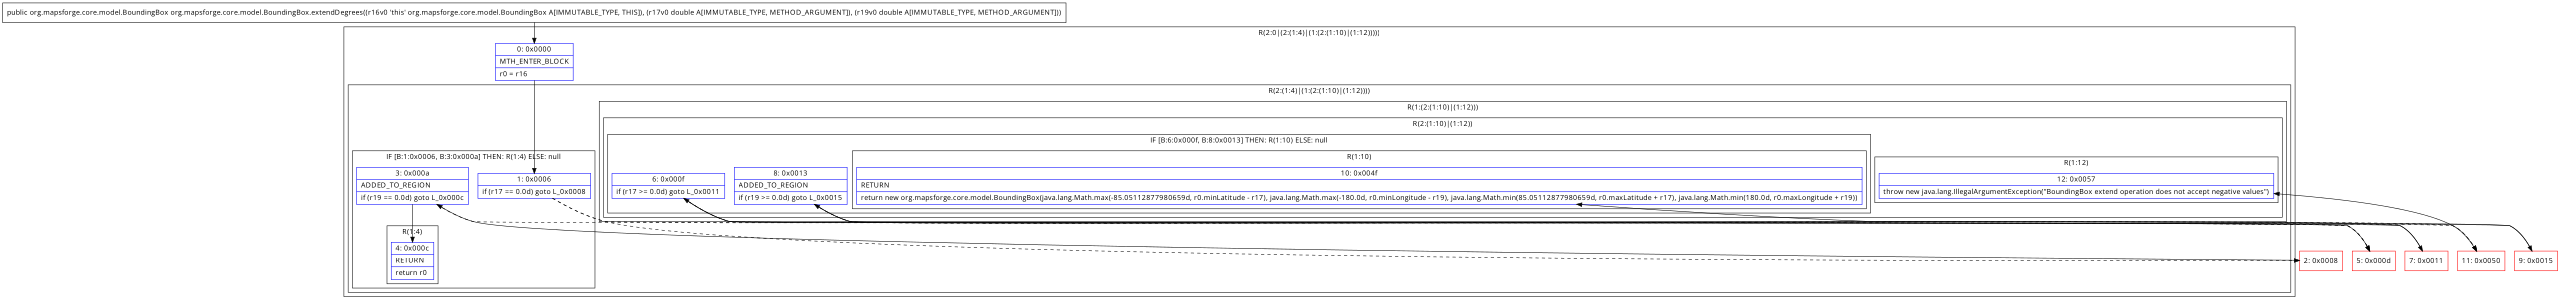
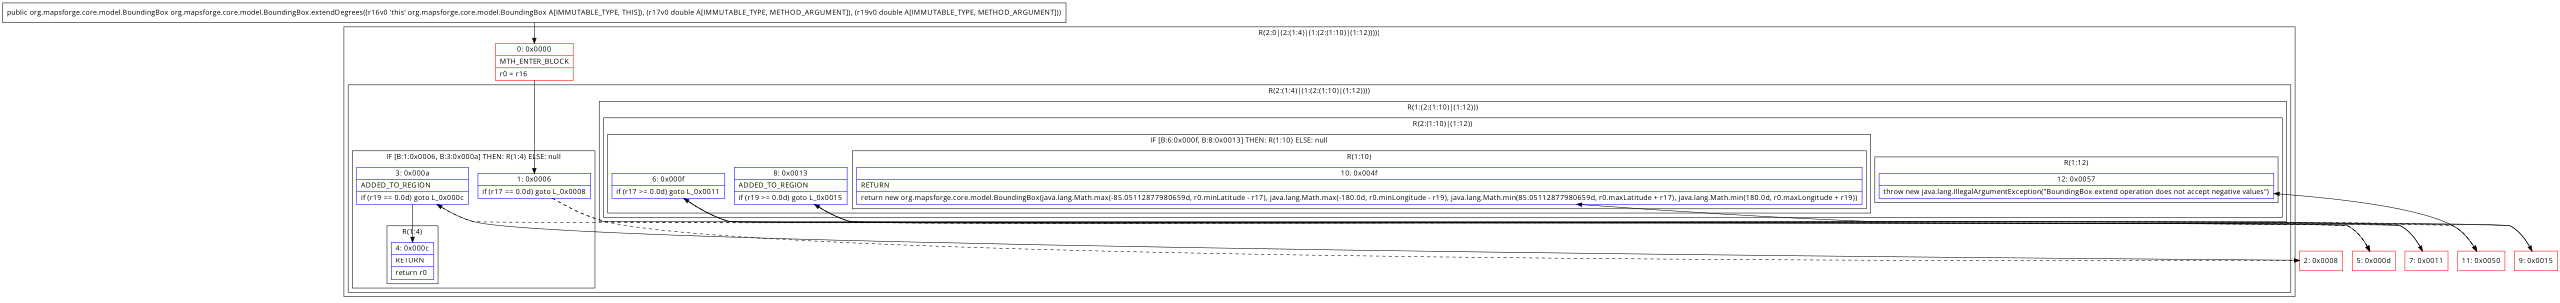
node "0: 0x0000": color blue -> red
